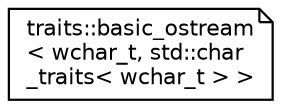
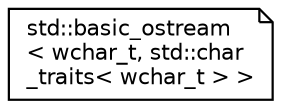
node "traits::basic_ostream < wchar_t, std::char _traits< wchar_t > >": label "traits::basic_ostream < wchar_t, std::char _traits< wchar_t > >" -> "std::basic_ostream < wchar_t, std::char _traits< wchar_t > >"
